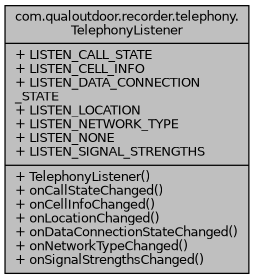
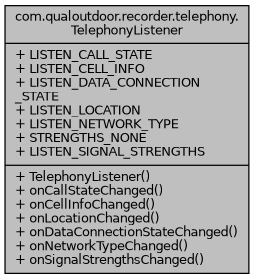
node "com.qualoutdoor.recorder.telephony.": text "+ LISTEN_NONE" -> "+ STRENGTHS_NONE"
